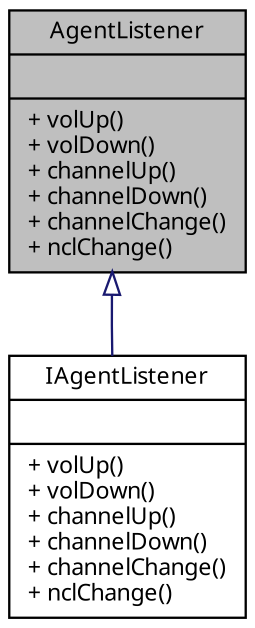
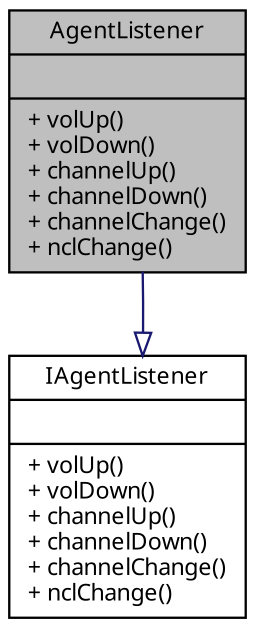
edge "IAgentListener" -> "AgentListener": reversed
